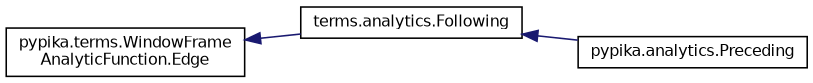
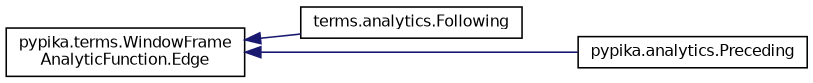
edge "pypika.analytics.Preceding" -> "terms.analytics.Following": now "pypika.analytics.Preceding" -> "pypika.terms.WindowFrame AnalyticFunction.Edge"
